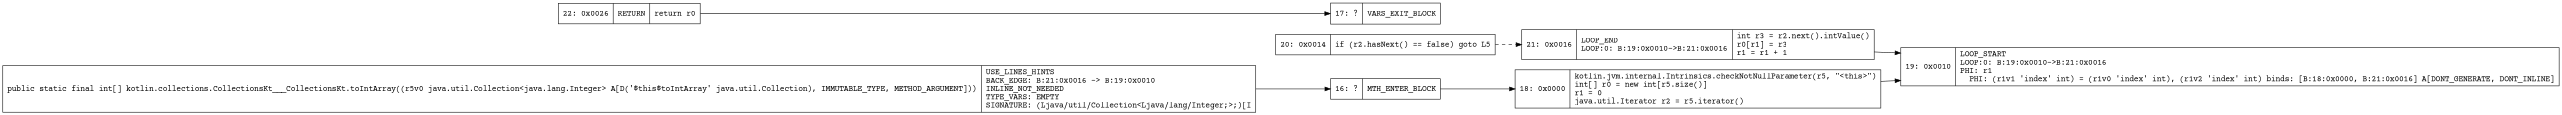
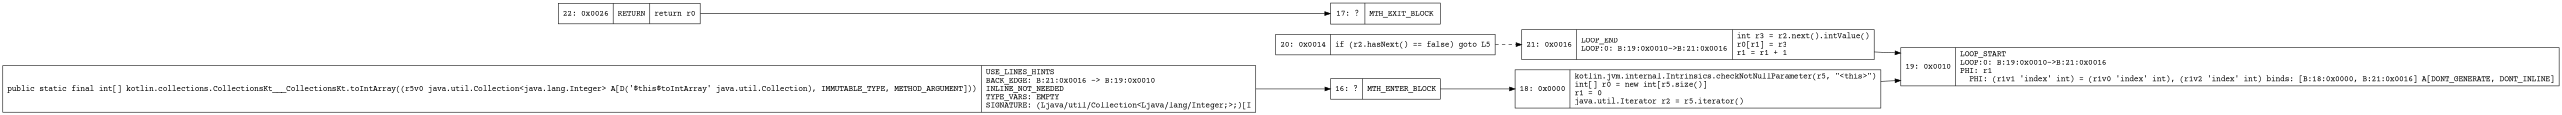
node "17: ?": text "VARS_EXIT_BLOCK" -> "MTH_EXIT_BLOCK"
